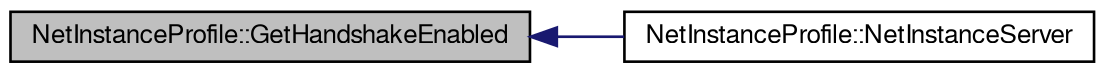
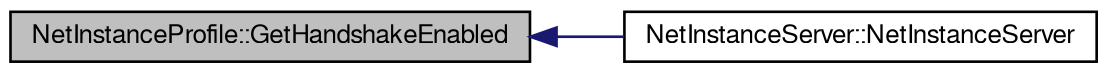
node "NetInstanceProfile::NetInstanceServer": label "NetInstanceProfile::NetInstanceServer" -> "NetInstanceServer::NetInstanceServer"
